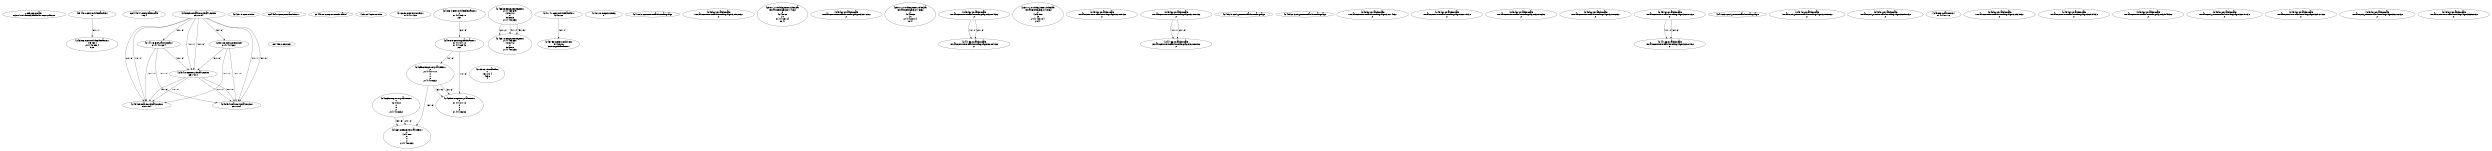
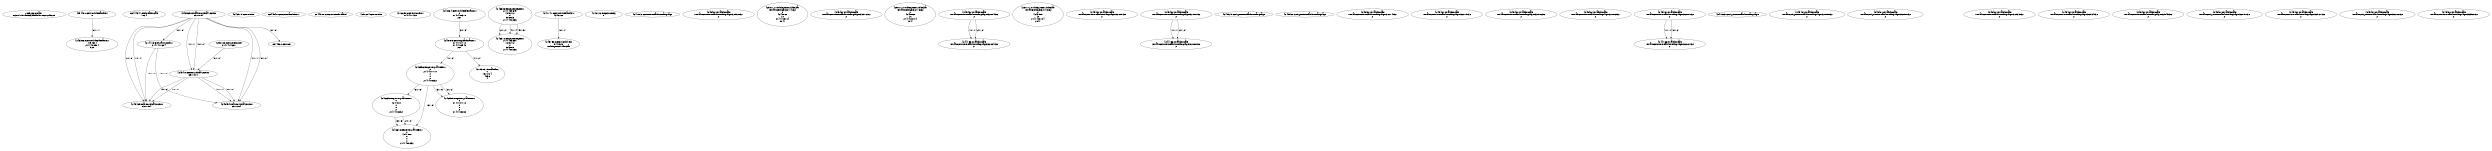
node "4245683.CharNextW 2147407716": removed
edge "4243965.InitializeCriticalSection 6917004" -> "4250188.GetSystemInfo 2147417660": now "4243965.InitializeCriticalSection 6917004" -> "6844560.GetACP"
node "4245758.GetProcAddress 9441320 GetLongPathNameW": label "4245758.GetProcAddress 9441320 GetLongPathNameW" -> "4245758.GetProcAddress 9441320 MultiByteToWideChar"
edge "4214413.GetStartupInfoW 2147417624" -> "4245418.EnterCriticalSection 6917004": removed, label "(0-->0)"
edge "4245785.GetLongPathNameW 2147407710 2147406542 261" -> "4246599.RegQueryValueExW 0 2147407710 0 0 0 2147408232": now "4245785.GetLongPathNameW 2147407710 2147406542 261" -> "4215383.VirtualAlloc 0 1310704 4096 4"
edge "4250188.GetSystemInfo 2147417660" -> "4245454.LeaveCriticalSection 6917004": removed, label "(0-->0)"
edge "4246556.RegQueryValueExW 0 2147407710 0 0 0 2147408232" -> "4246635.RegQueryValueExW 0 4247000 0 0 0 2147408232": added, label "(6-->6)"
edge "4250188.GetSystemInfo 2147417660" -> "4245469.LeaveCriticalSection 6917004": removed, label "(0-->0)"
